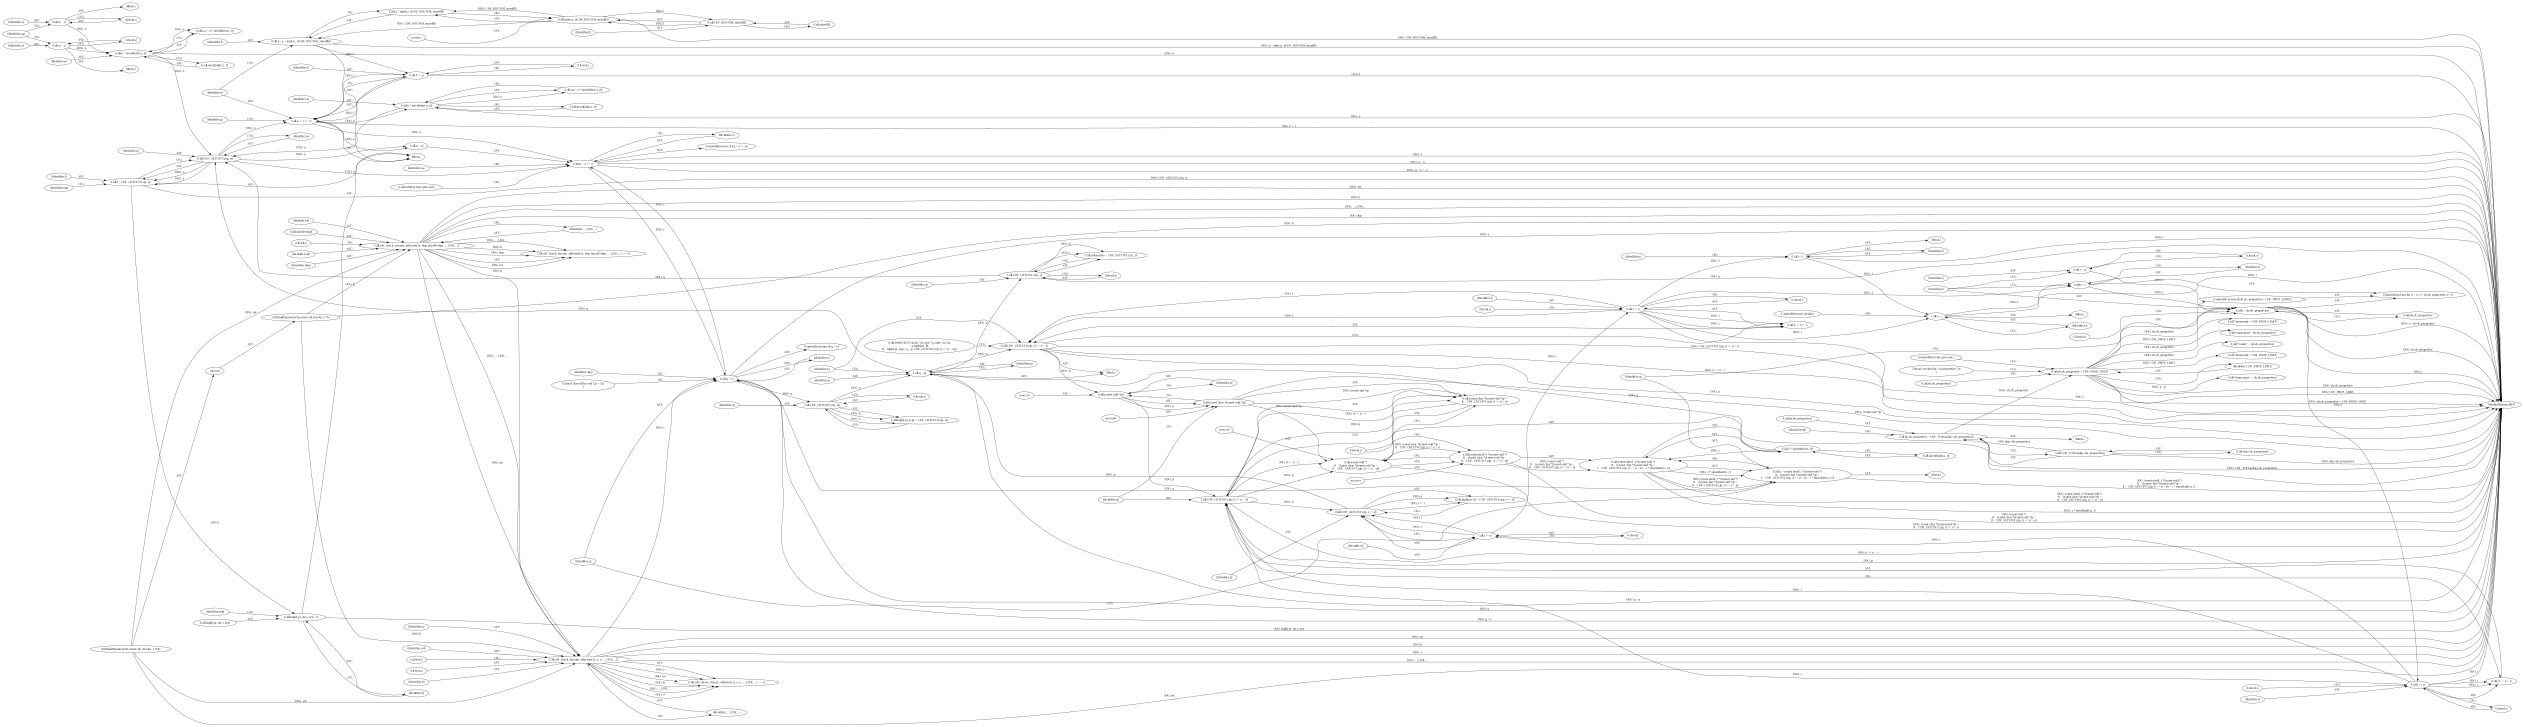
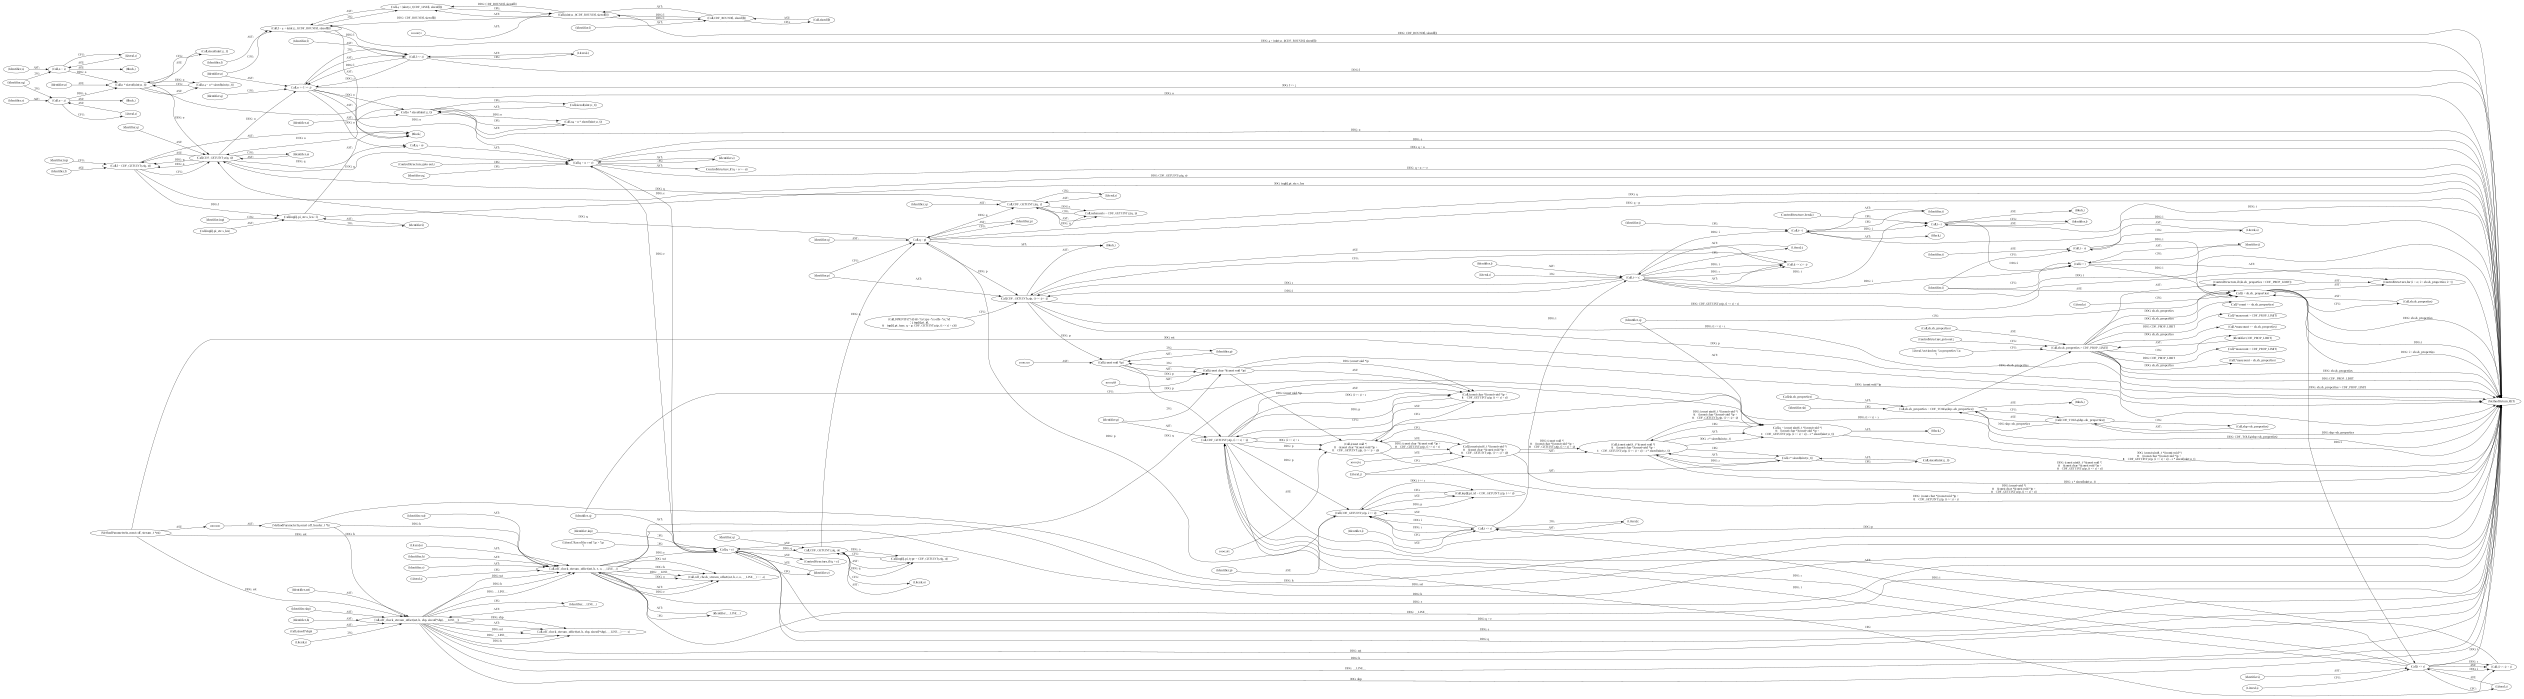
node "(Call,4 + (uint32_t)CDF_ROUND(l, sizeof(l)))": label "(Call,4 + (uint32_t)CDF_ROUND(l, sizeof(l)))" -> "(Call,4 + (uint32_t)CDF_LINE(l, sizeof(l)))"
edge "(Call,CDF_GETUINT32(q, 1))" -> "(MethodReturn,RET)": removed, label "DDG: q"
edge "(Call,sh.sh_properties > CDF_PROP_LIMIT)" -> "(Call,*maxcount += sh.sh_properties)": label "DDG: q - p" -> "DDG: sh.sh_properties"
